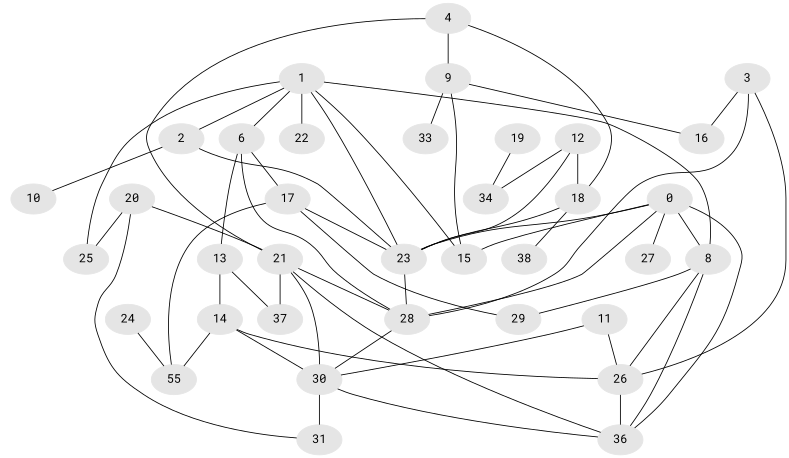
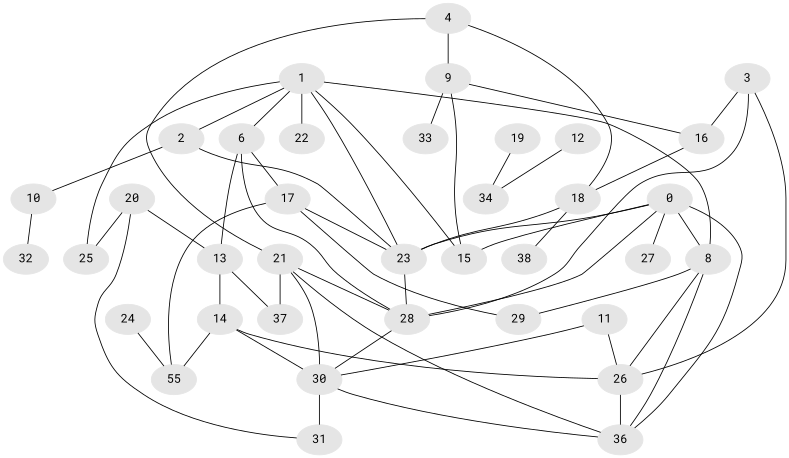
edge "12" -- "18": now "16" -- "18"
edge "12" -- "23": removed
edge "20" -- "21": now "20" -- "13"
node "32": added
